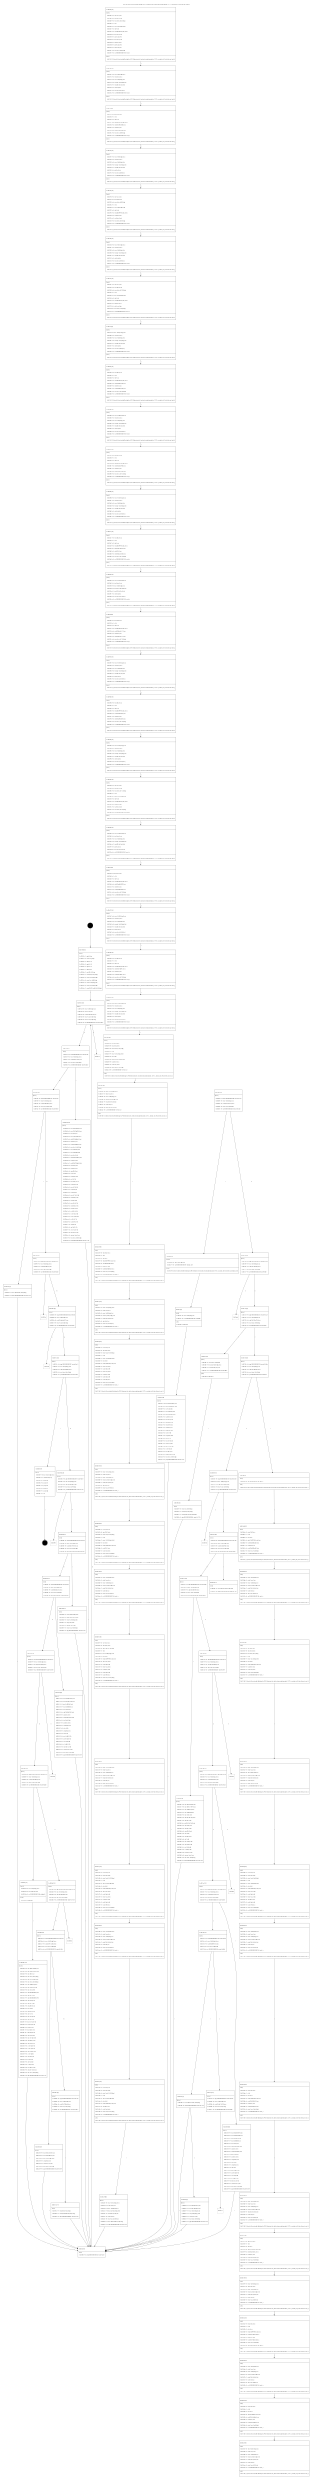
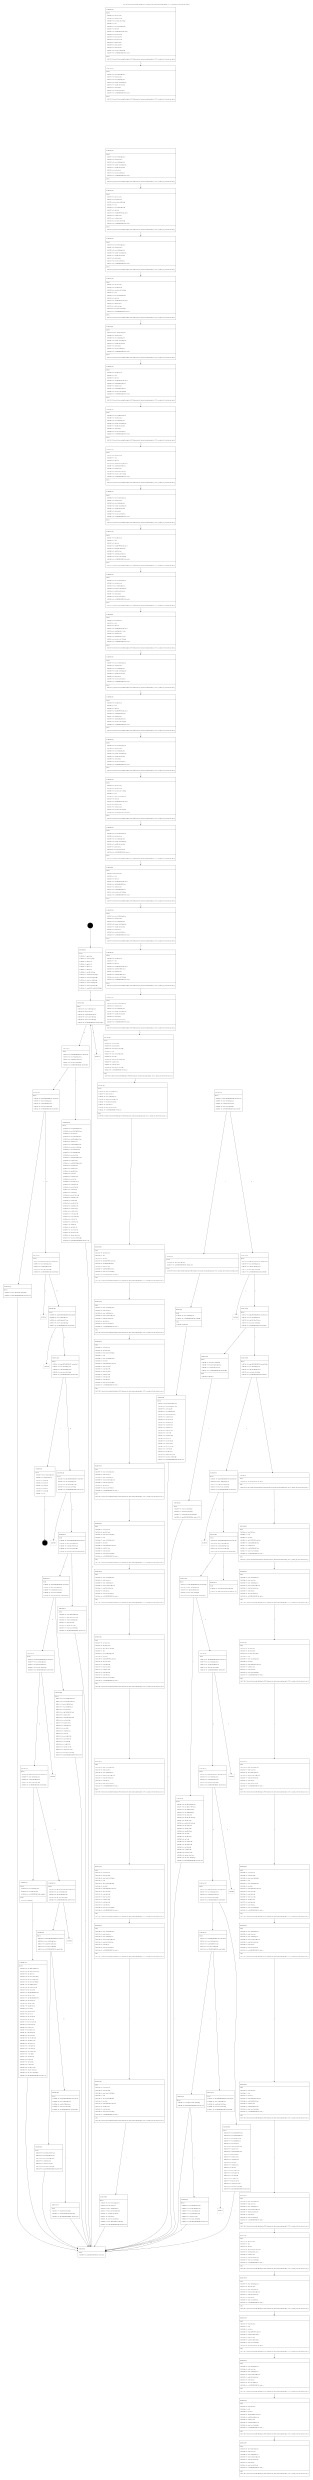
node "0x40272f [40]": removed
